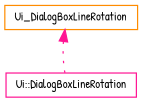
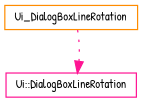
edge "Ui::DialogBoxLineRotation" -> "Ui_DialogBoxLineRotation": reversed
